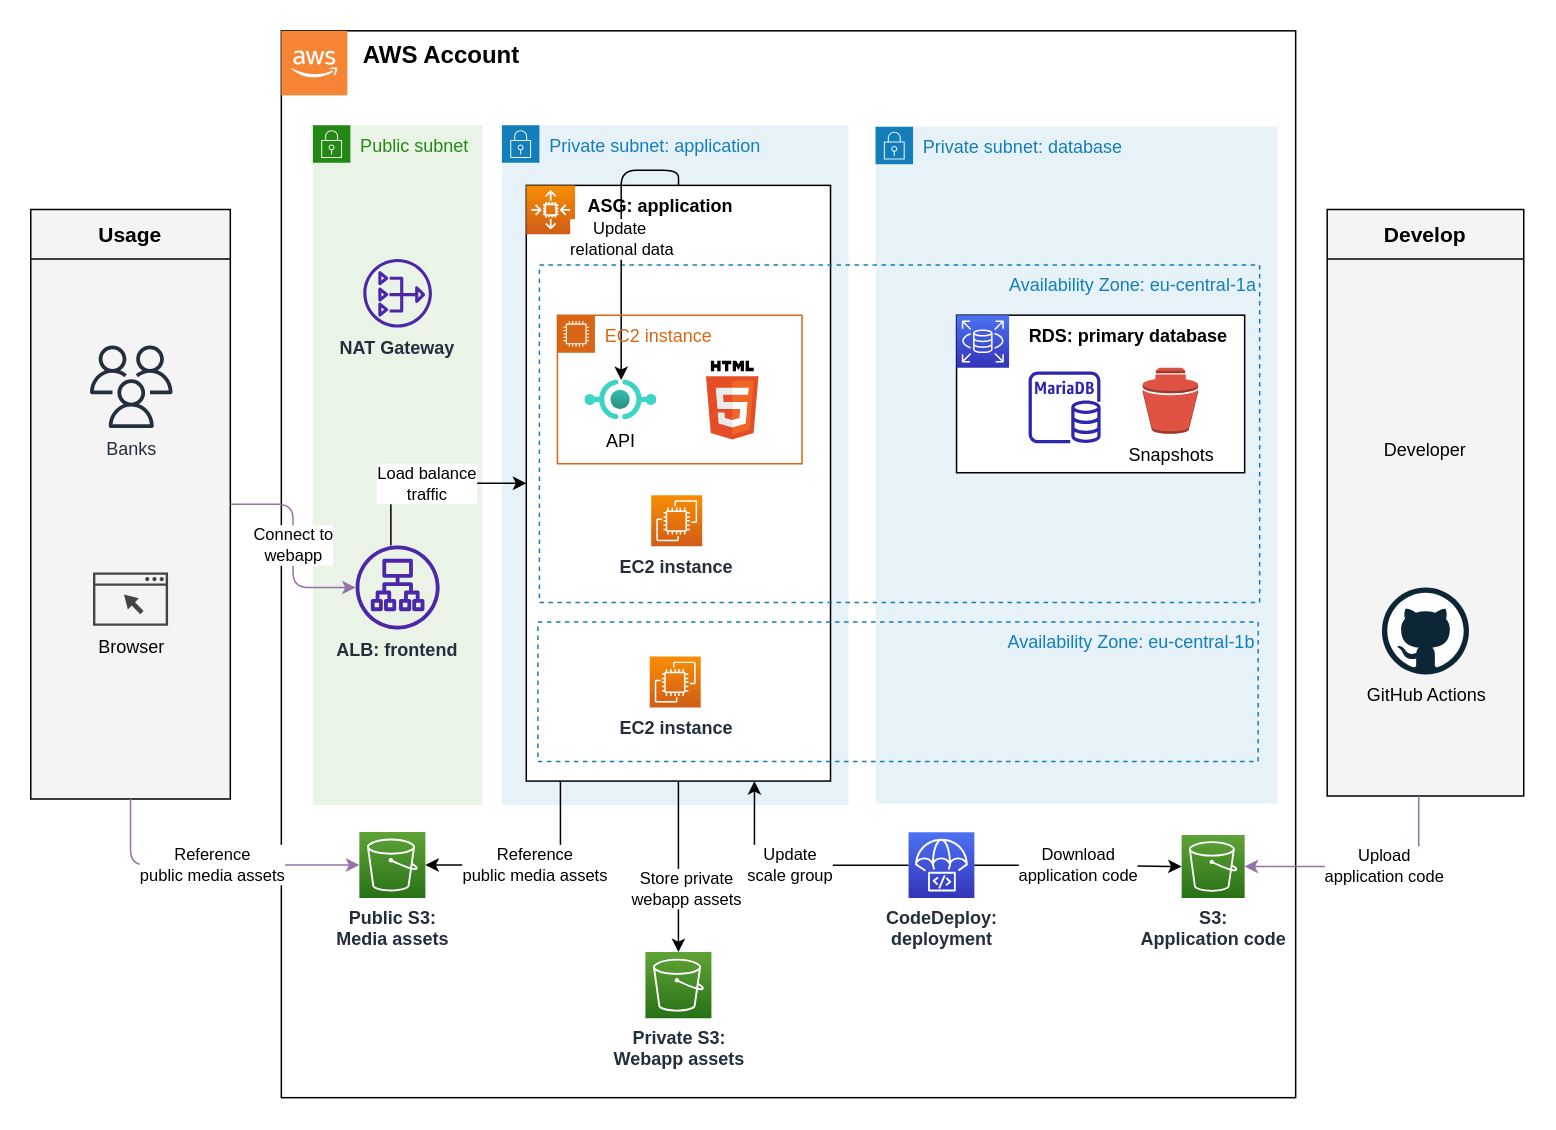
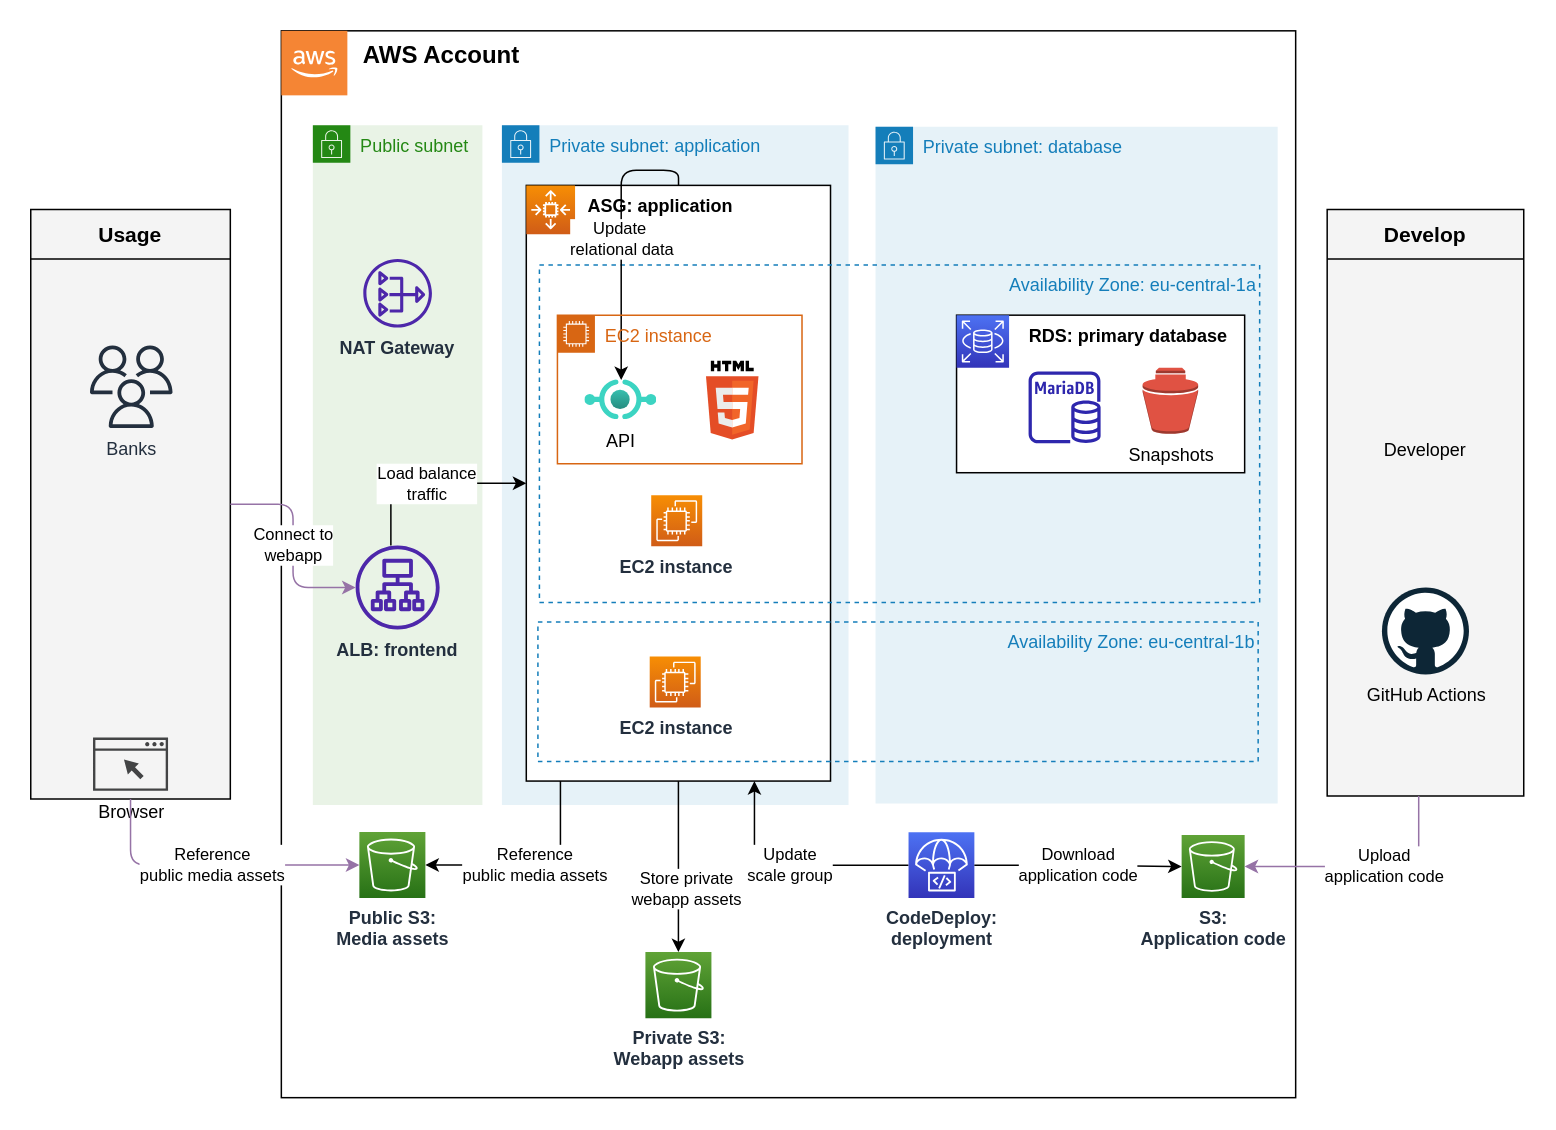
node "Browser": moved (131, 599) -> (131, 764)
